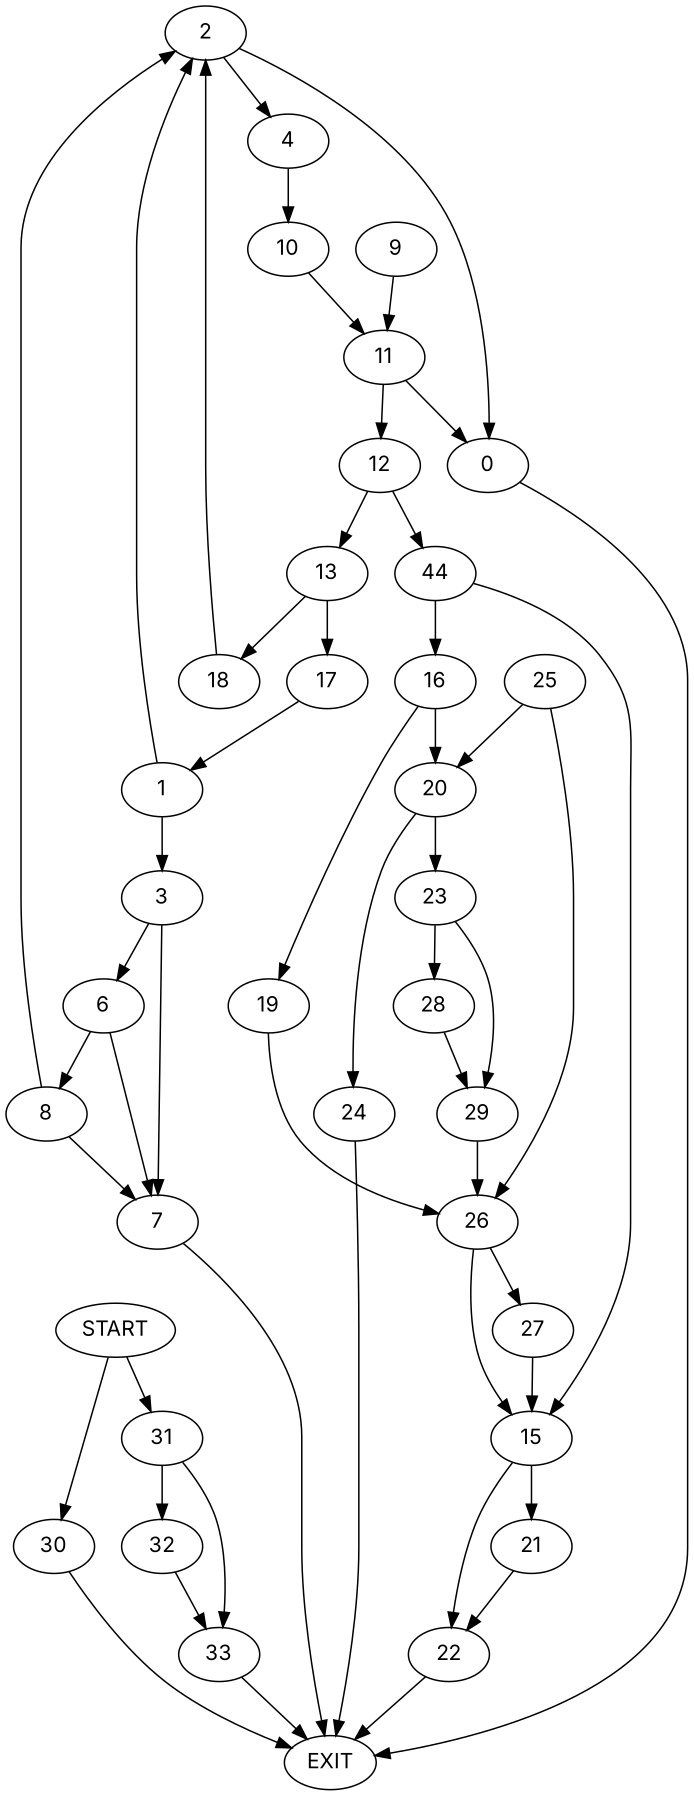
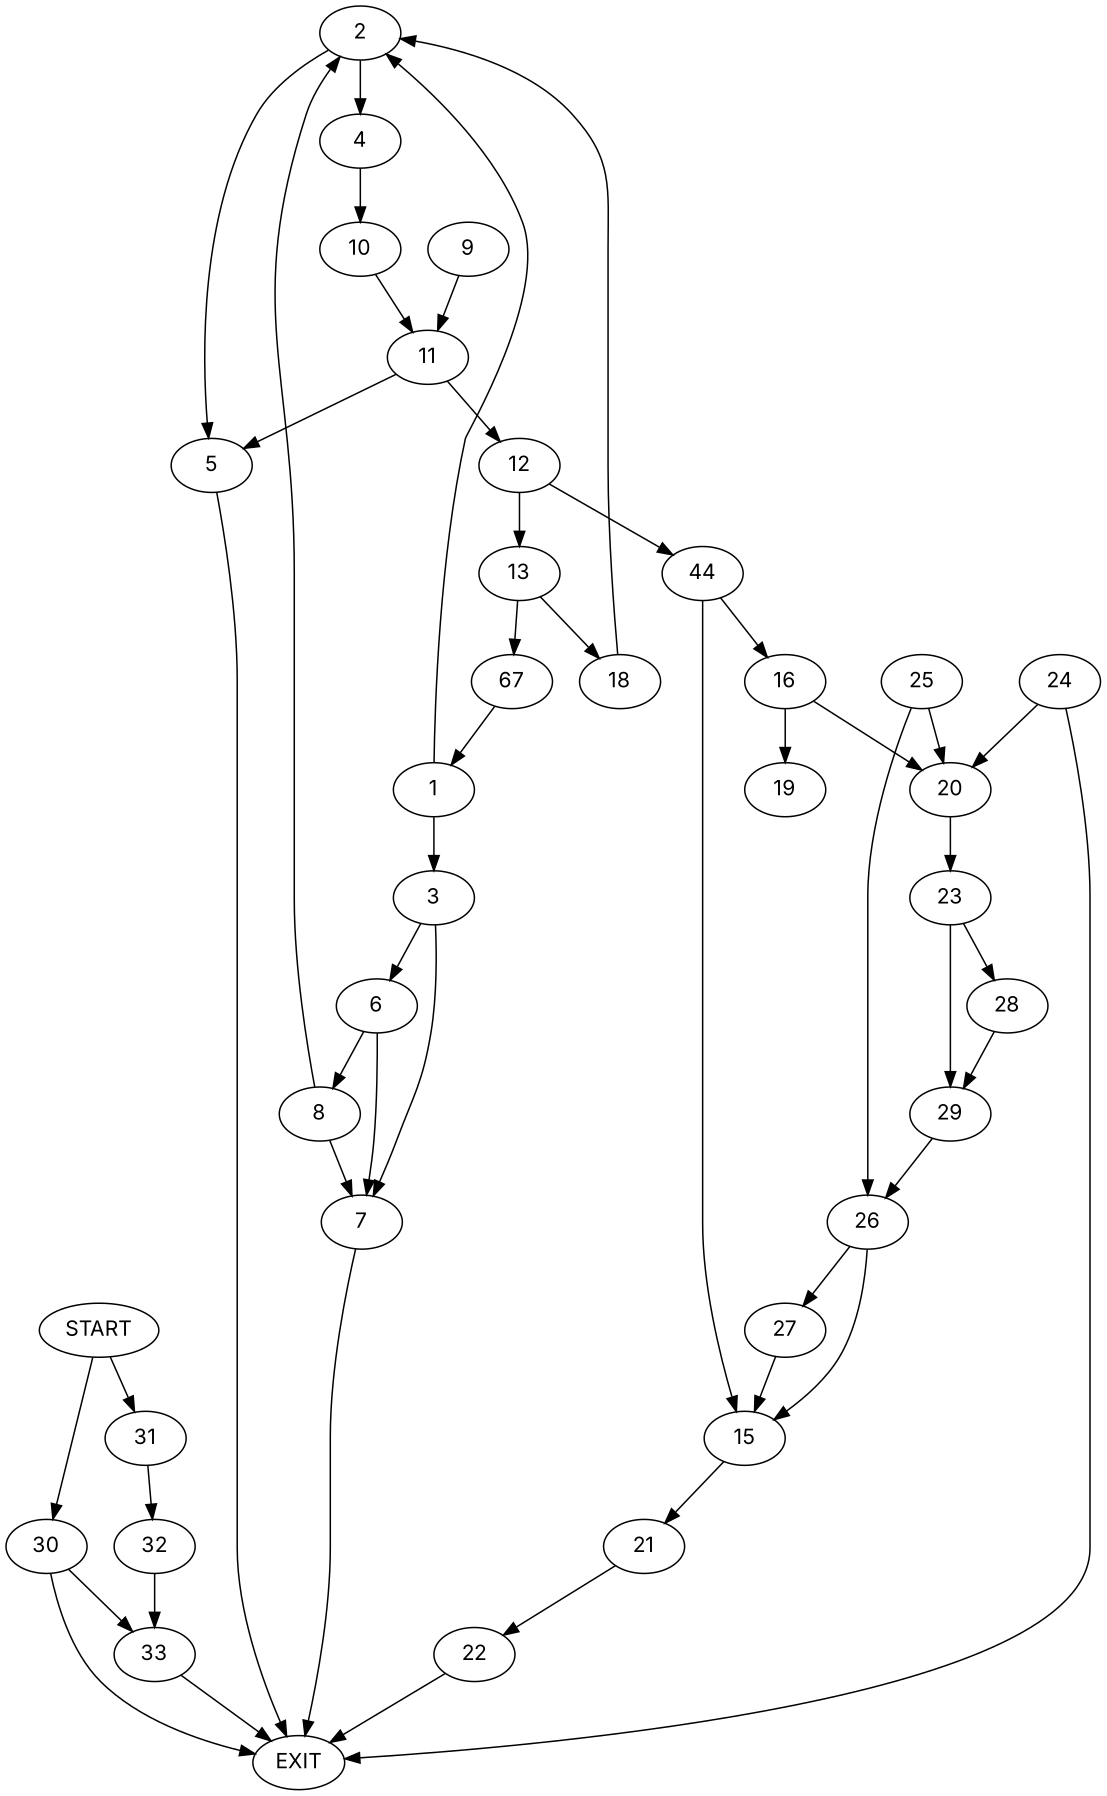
node "0": label "0" -> "5"
node "17": label "17" -> "67"
edge "20" -> "24": reversed
edge "19" -> "26": removed
edge "31" -> "33": now "30" -> "33"
edge "15" -> "22": removed
